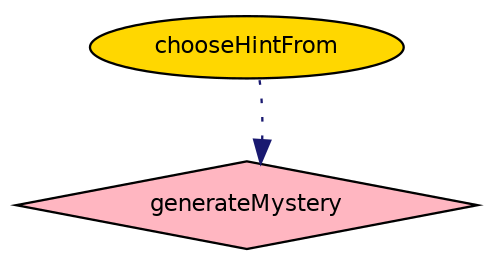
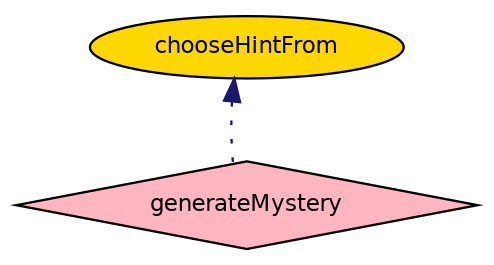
edge "chooseHintFrom" -> "generateMystery": reversed
